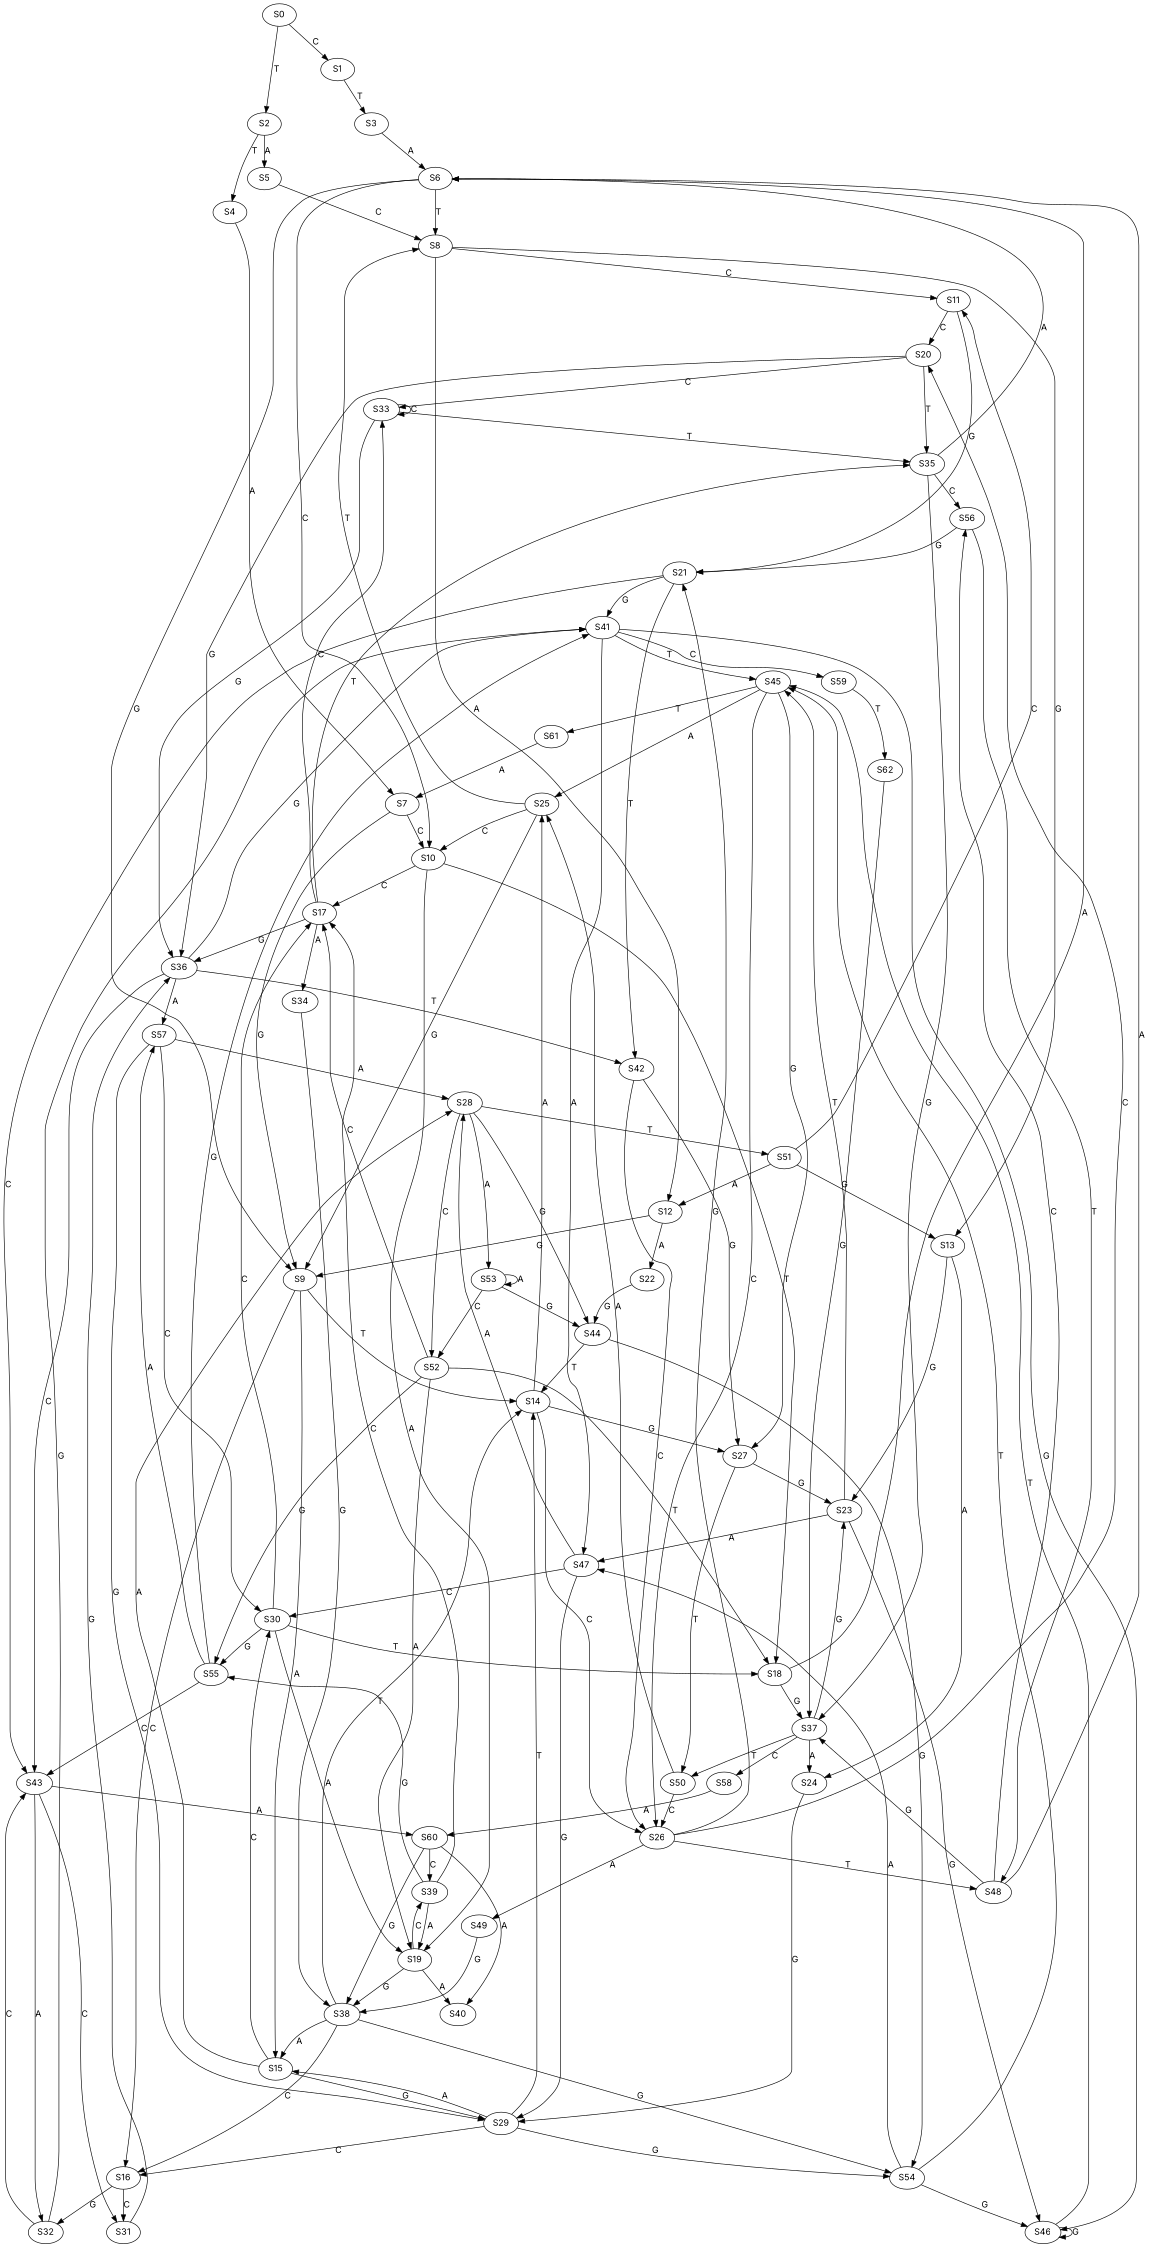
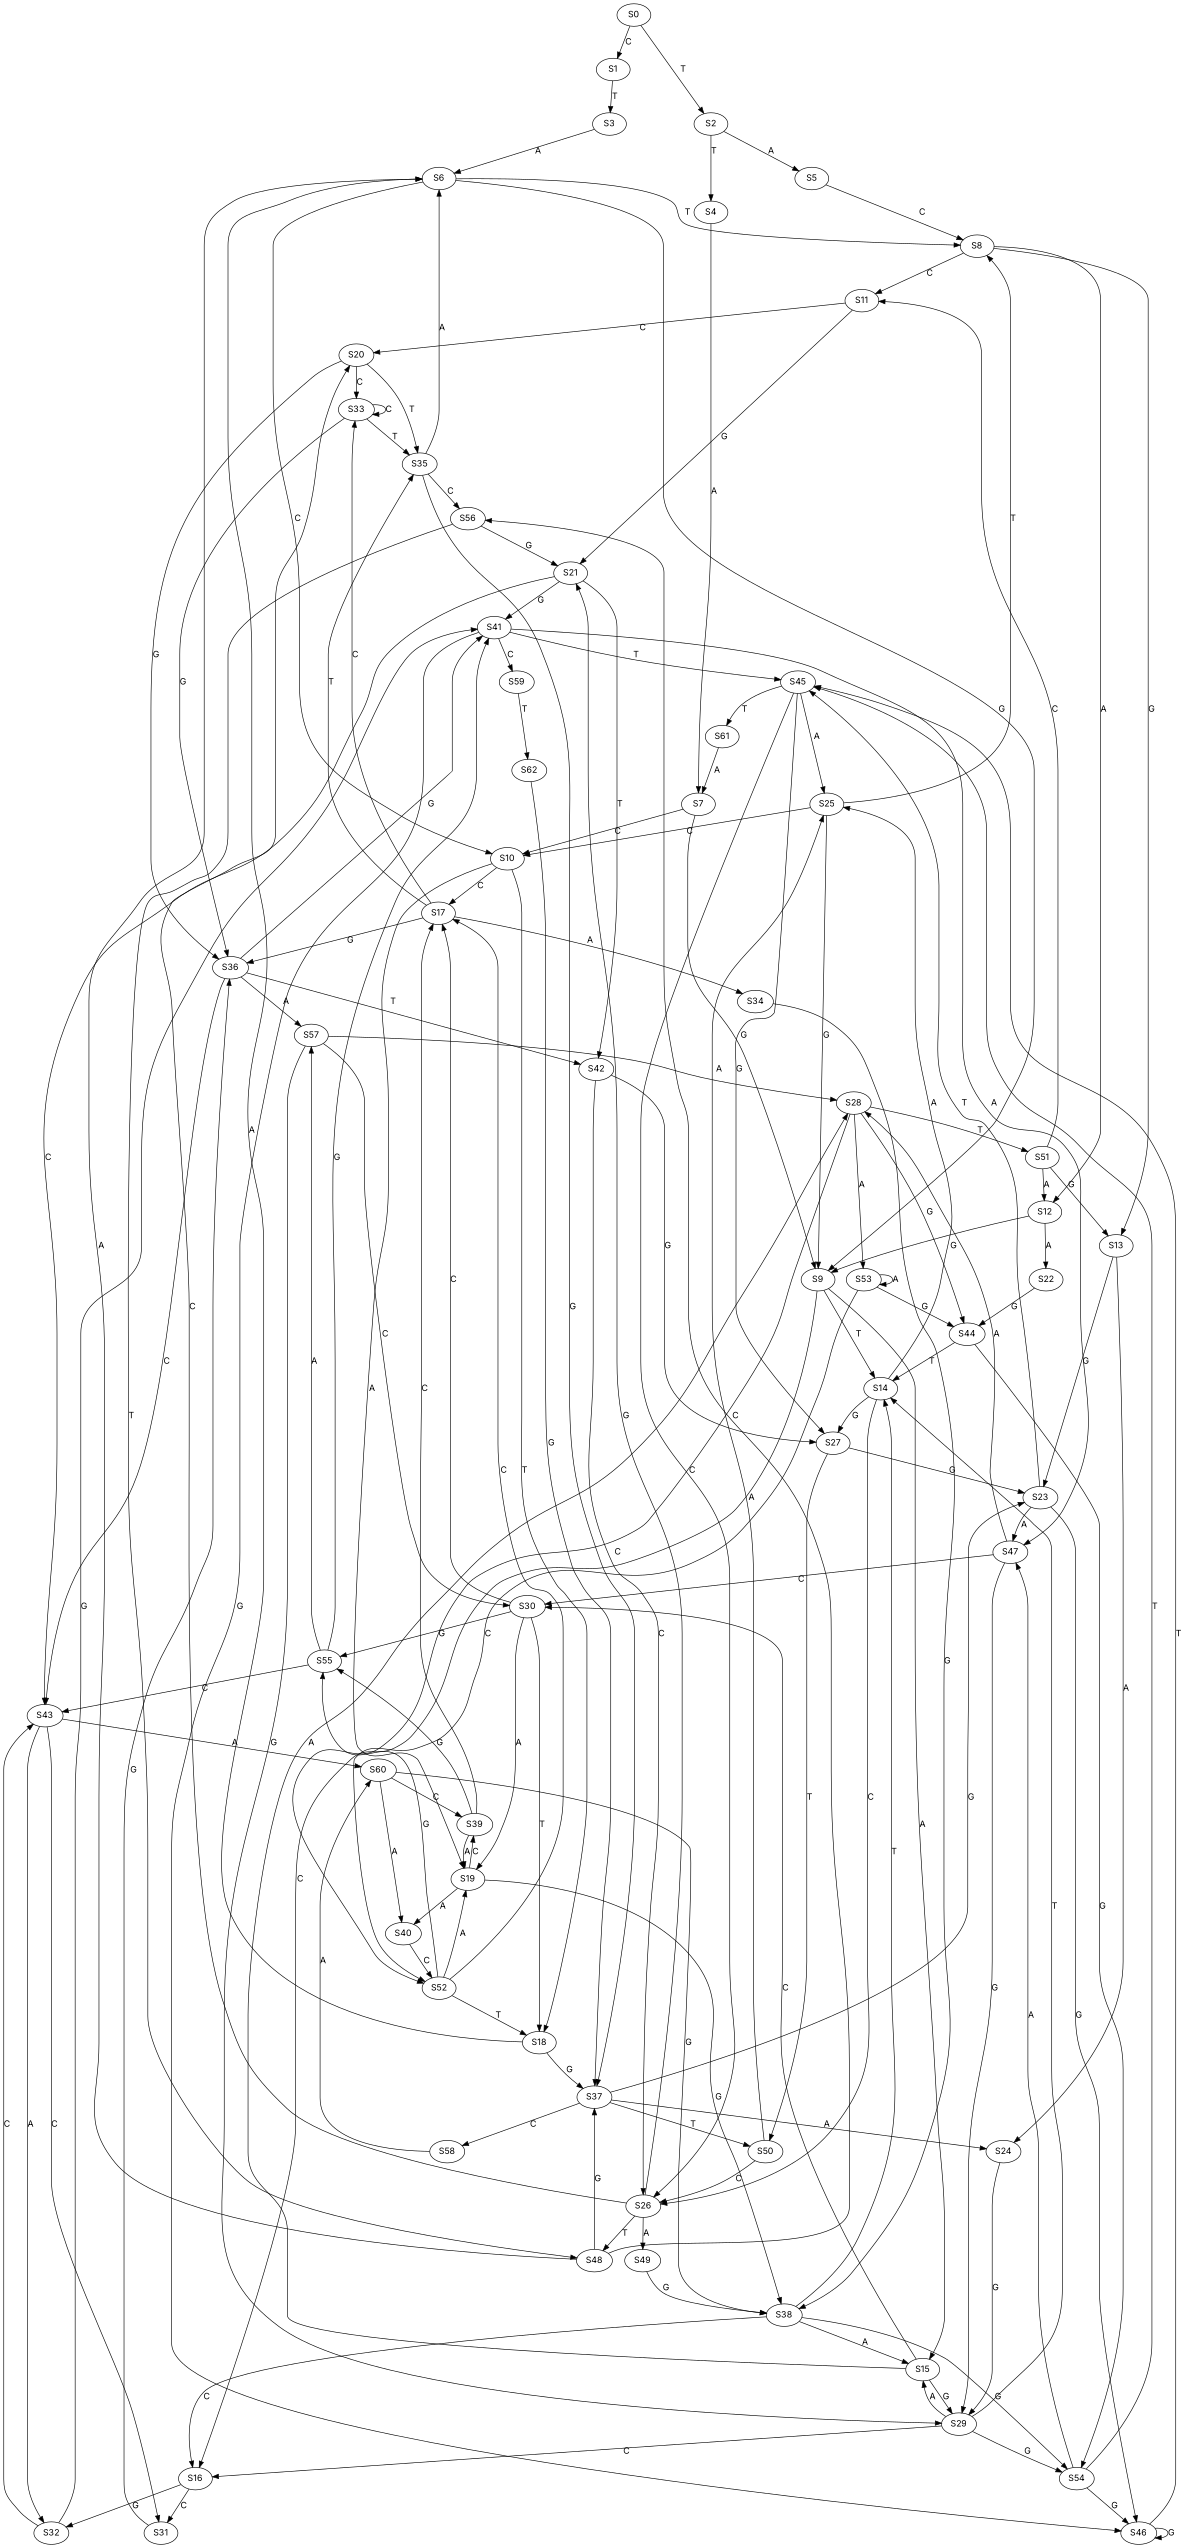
edge "S40" -> "S52": added, label "C"
